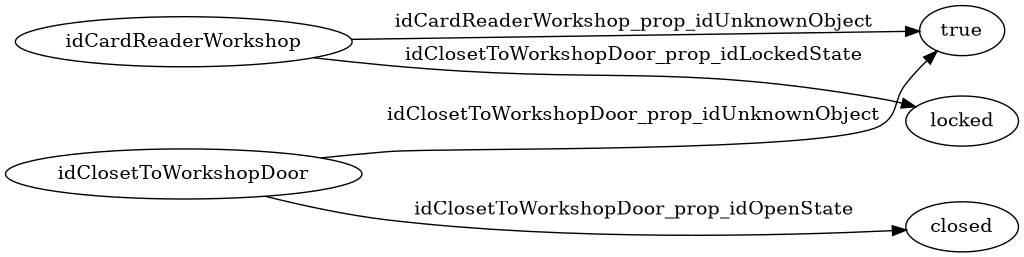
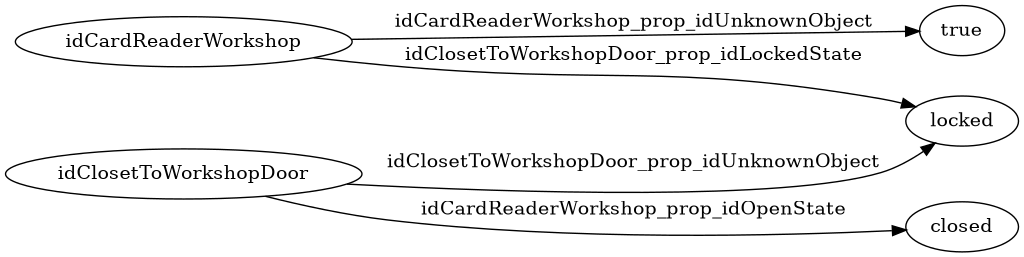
edge "idClosetToWorkshopDoor" -> "true": now "idClosetToWorkshopDoor" -> "locked"
edge "idClosetToWorkshopDoor" -> "closed": label "idClosetToWorkshopDoor_prop_idOpenState" -> "idCardReaderWorkshop_prop_idOpenState"
